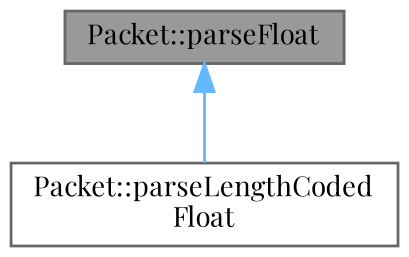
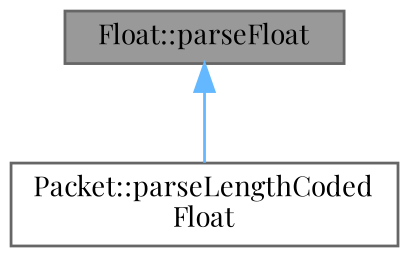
node "Packet::parseFloat": label "Packet::parseFloat" -> "Float::parseFloat"
